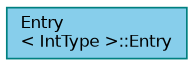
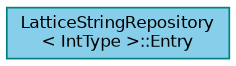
node "Entry < IntType >::Entry": label "Entry < IntType >::Entry" -> "LatticeStringRepository < IntType >::Entry"
